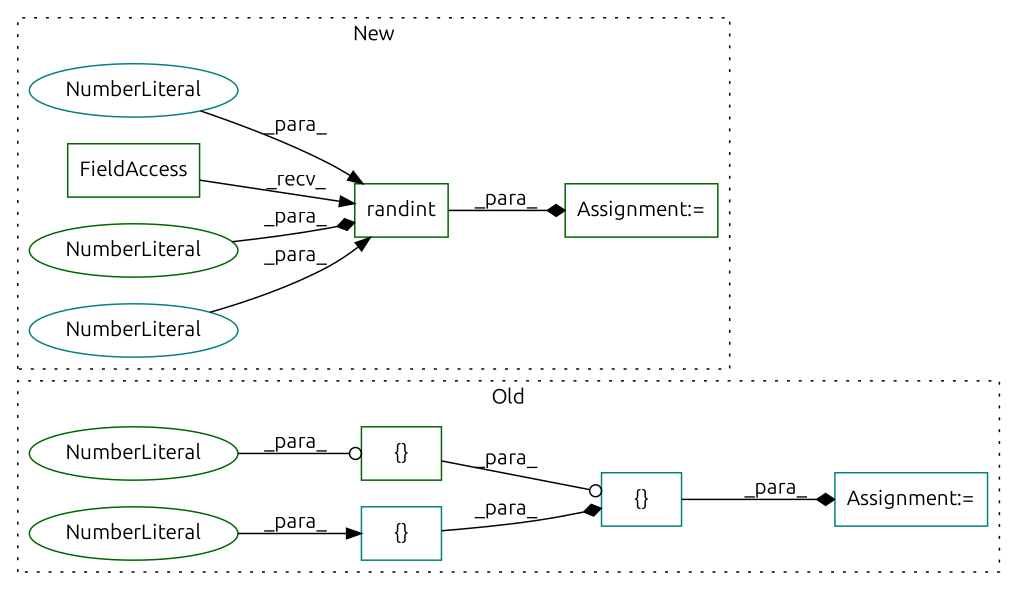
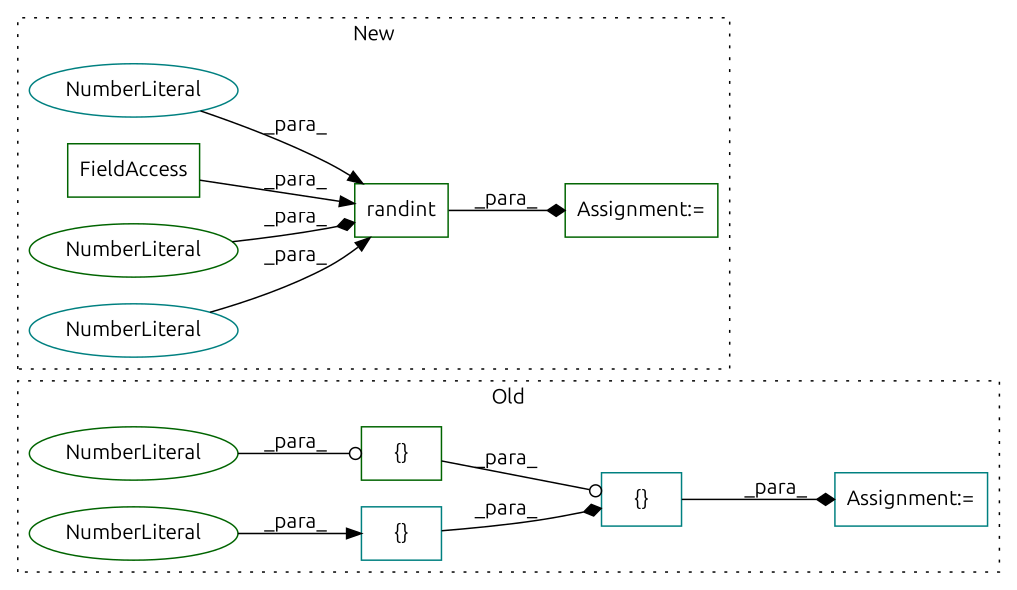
edge "FieldAccess" -> "randint": label "_recv_" -> "_para_"
